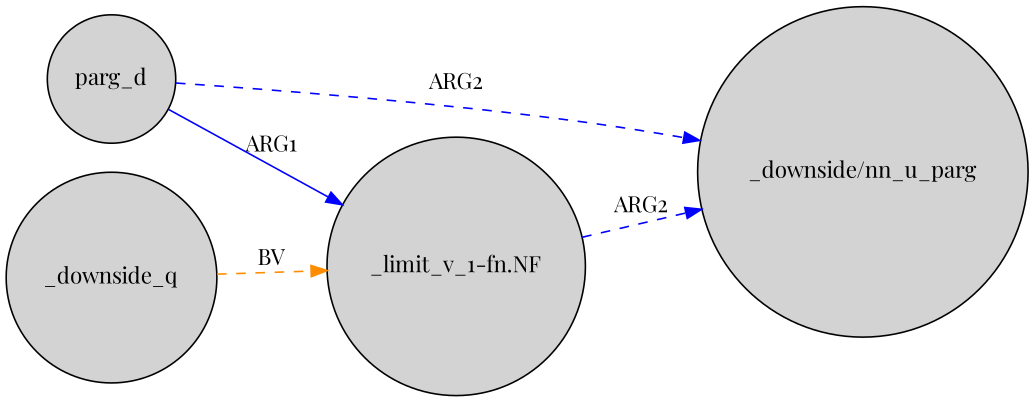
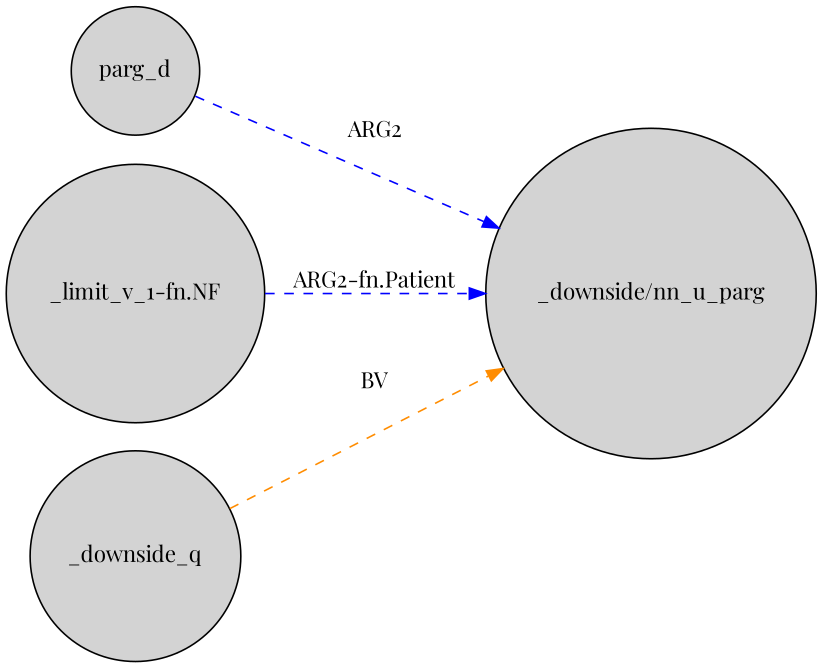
edge "parg_d" -> "_limit_v_1-fn.NF": removed, label "ARG1"
edge "_limit_v_1-fn.NF" -> "_downside/nn_u_parg": label "ARG2" -> "ARG2-fn.Patient"
edge "_downside_q" -> "_limit_v_1-fn.NF": now "_downside_q" -> "_downside/nn_u_parg"
